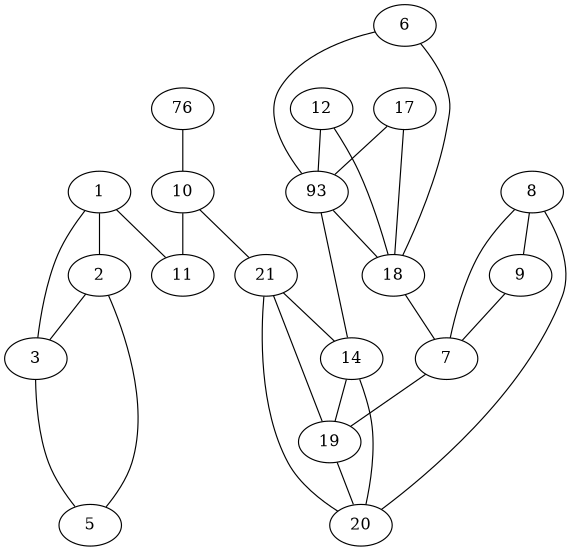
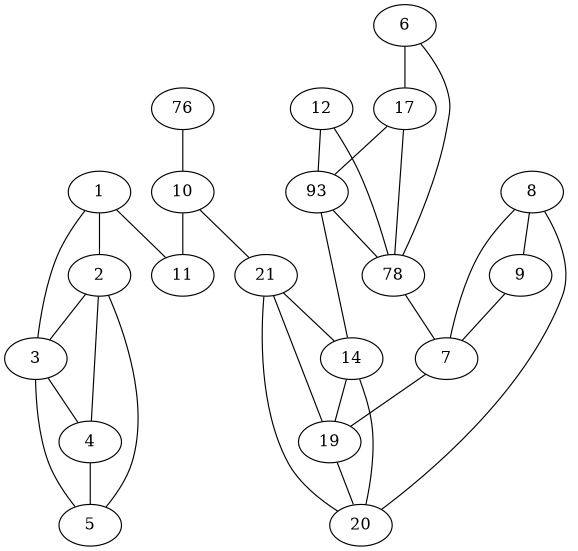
edge "6" -- "93": now "6" -- "17"
node "18": label "18" -> "78"
node "4": added
